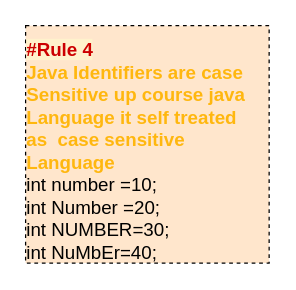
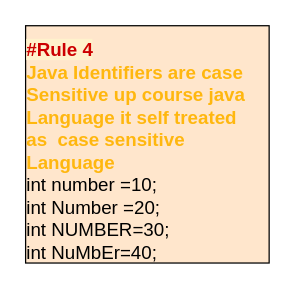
node "#Rule 4 Java Identifiers are case Sensitive up course java Language it self treated as case sensitive Language int number =10; int Number =20; int NUMBER=30; int NuMbEr=40;": style dashed -> solid
